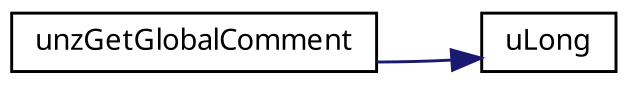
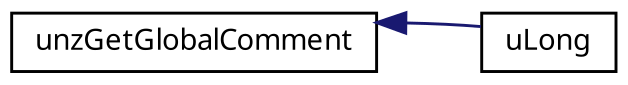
edge "unzGetGlobalComment" -> "uLong": reversed
